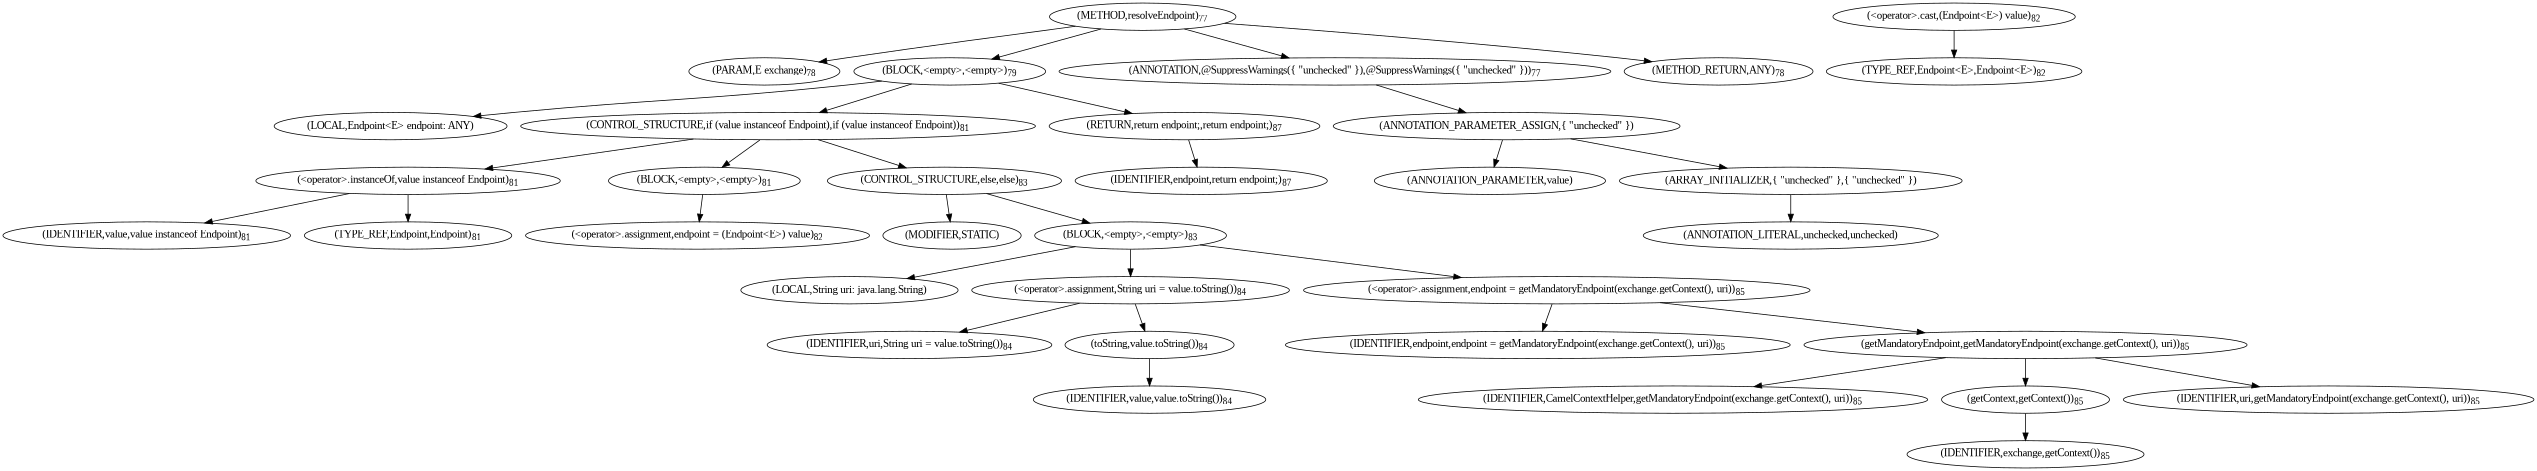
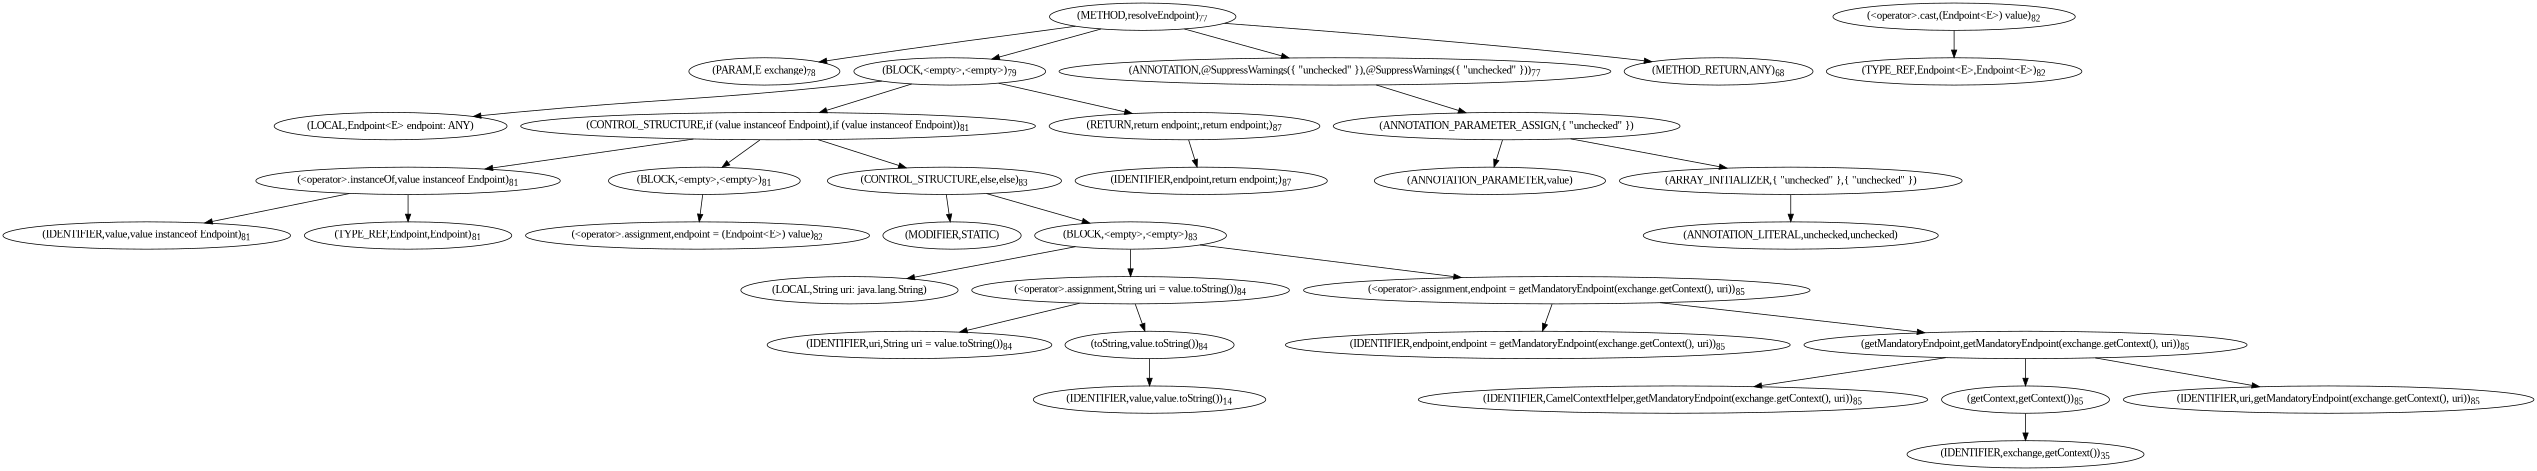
node "(METHOD_RETURN,ANY)": text "78" -> "68"
node "(IDENTIFIER,value,value.toString())": text "84" -> "14"
node "(IDENTIFIER,exchange,getContext())": text "85" -> "35"
